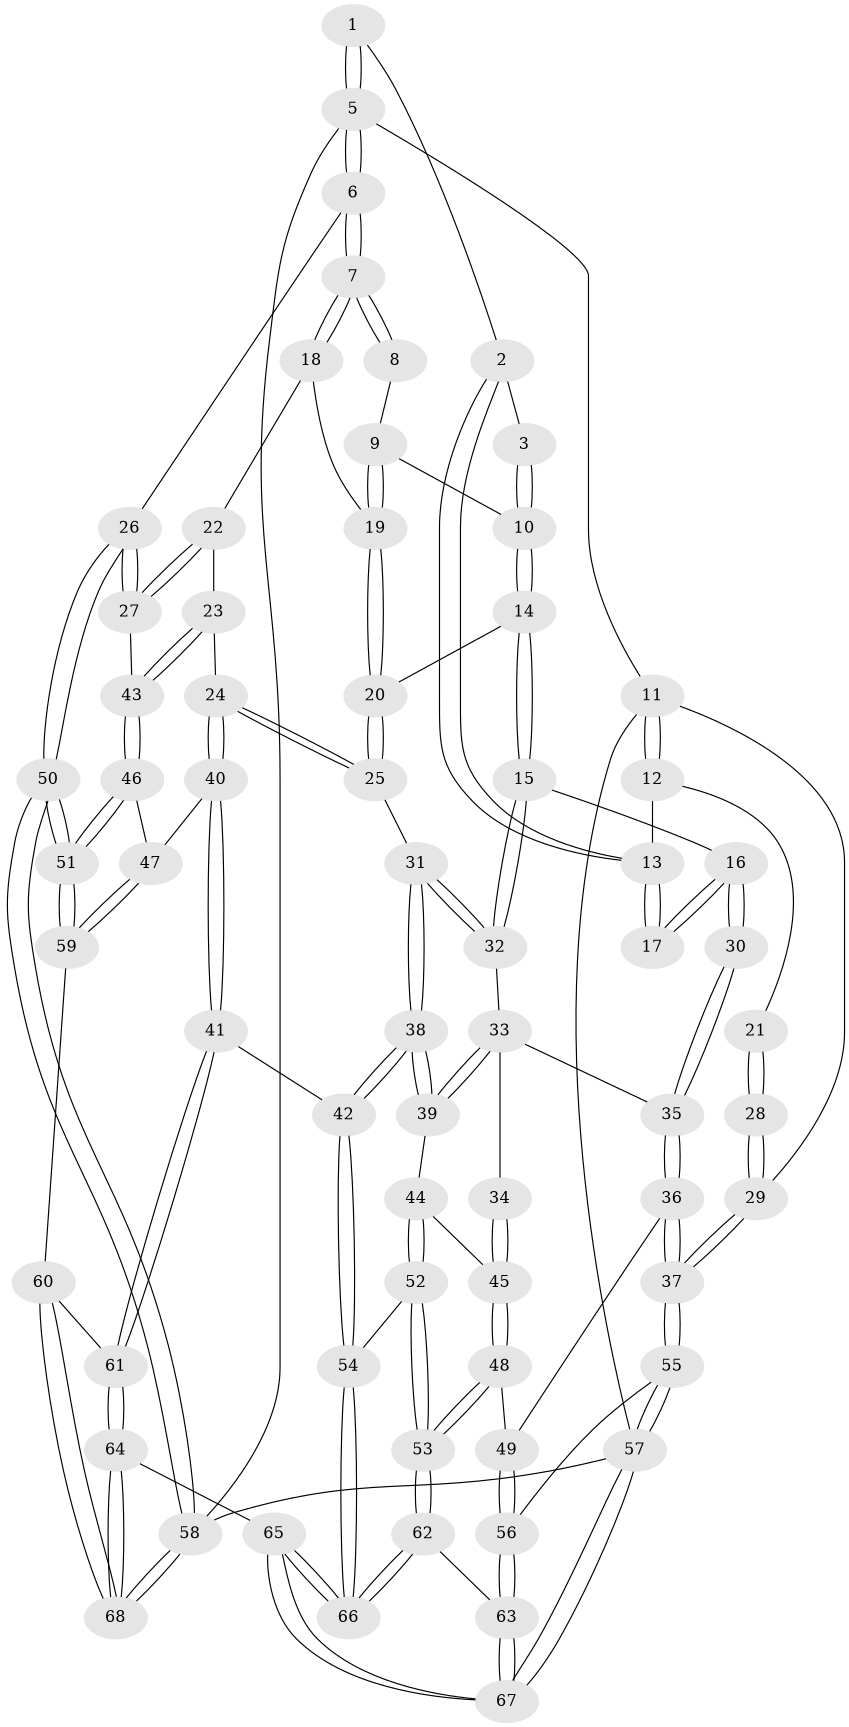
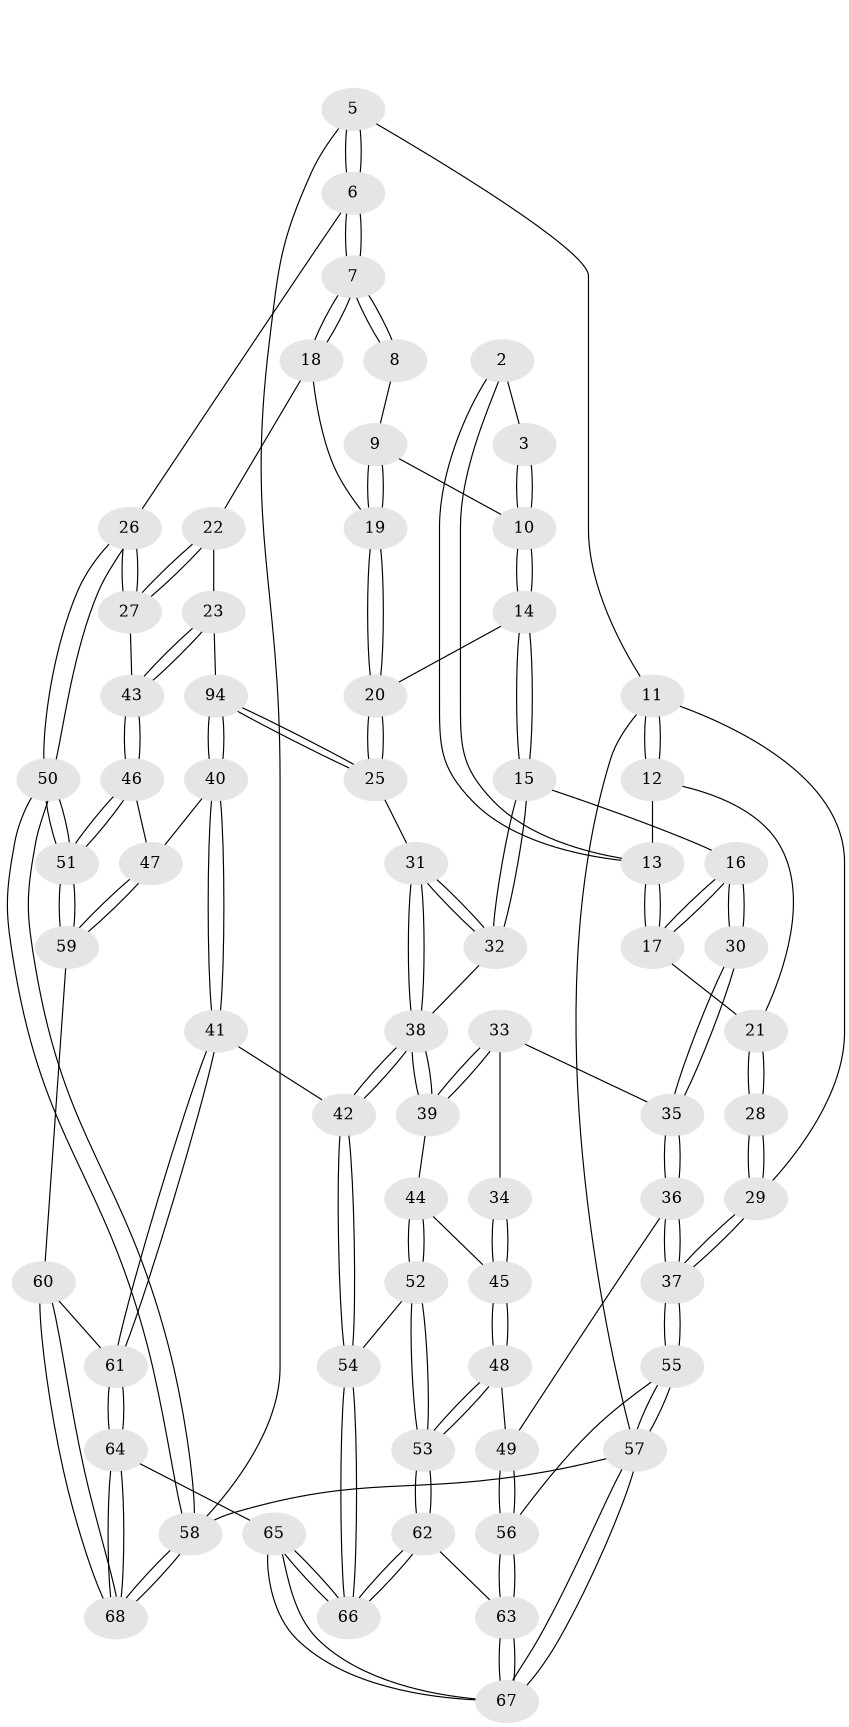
node "1": removed
node "24": label "24" -> "94"
edge "32" -- "33": now "32" -- "38"
edge "17" -- "21": added
